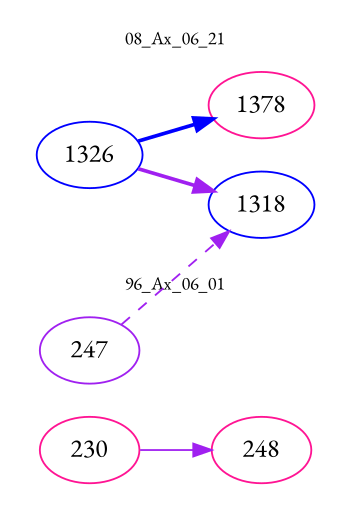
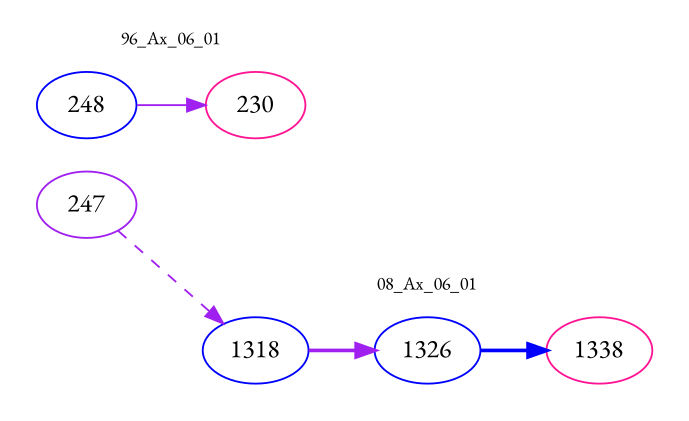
cluster "08_Ax_06_21": label "08_Ax_06_21" -> "08_Ax_06_01"
node "1378": label "1378" -> "1338"
edge "1326" -> "1318": reversed
edge "230" -> "248": reversed
node "248": color deeppink -> blue
